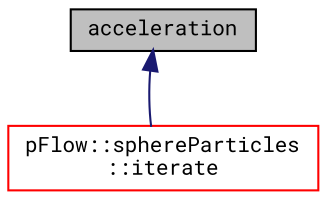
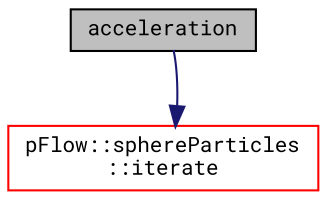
edge "pFlow::sphereParticles ::iterate" -> "acceleration": reversed
